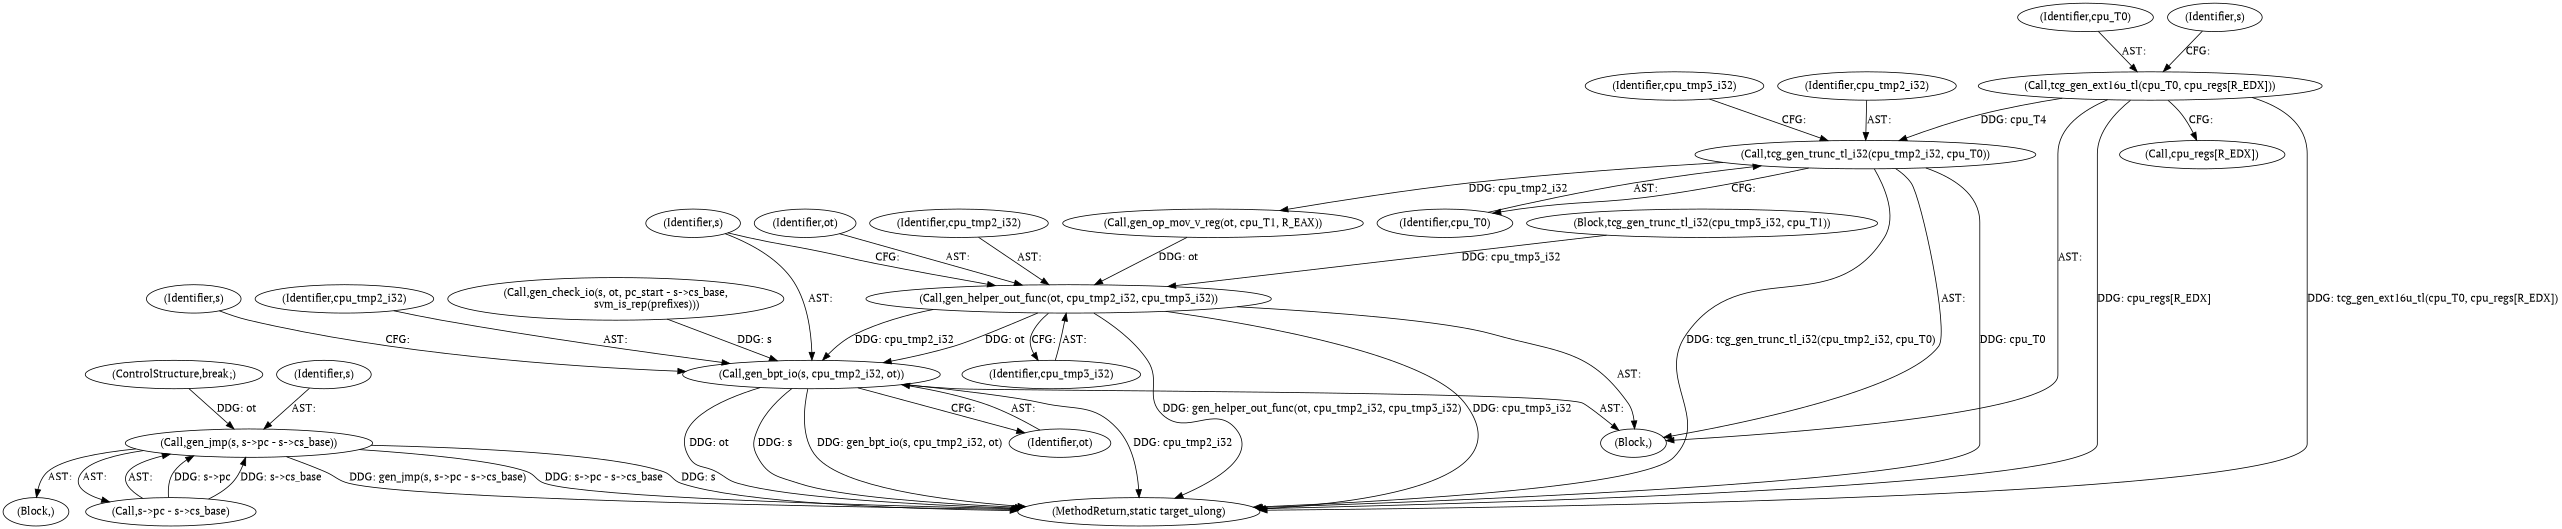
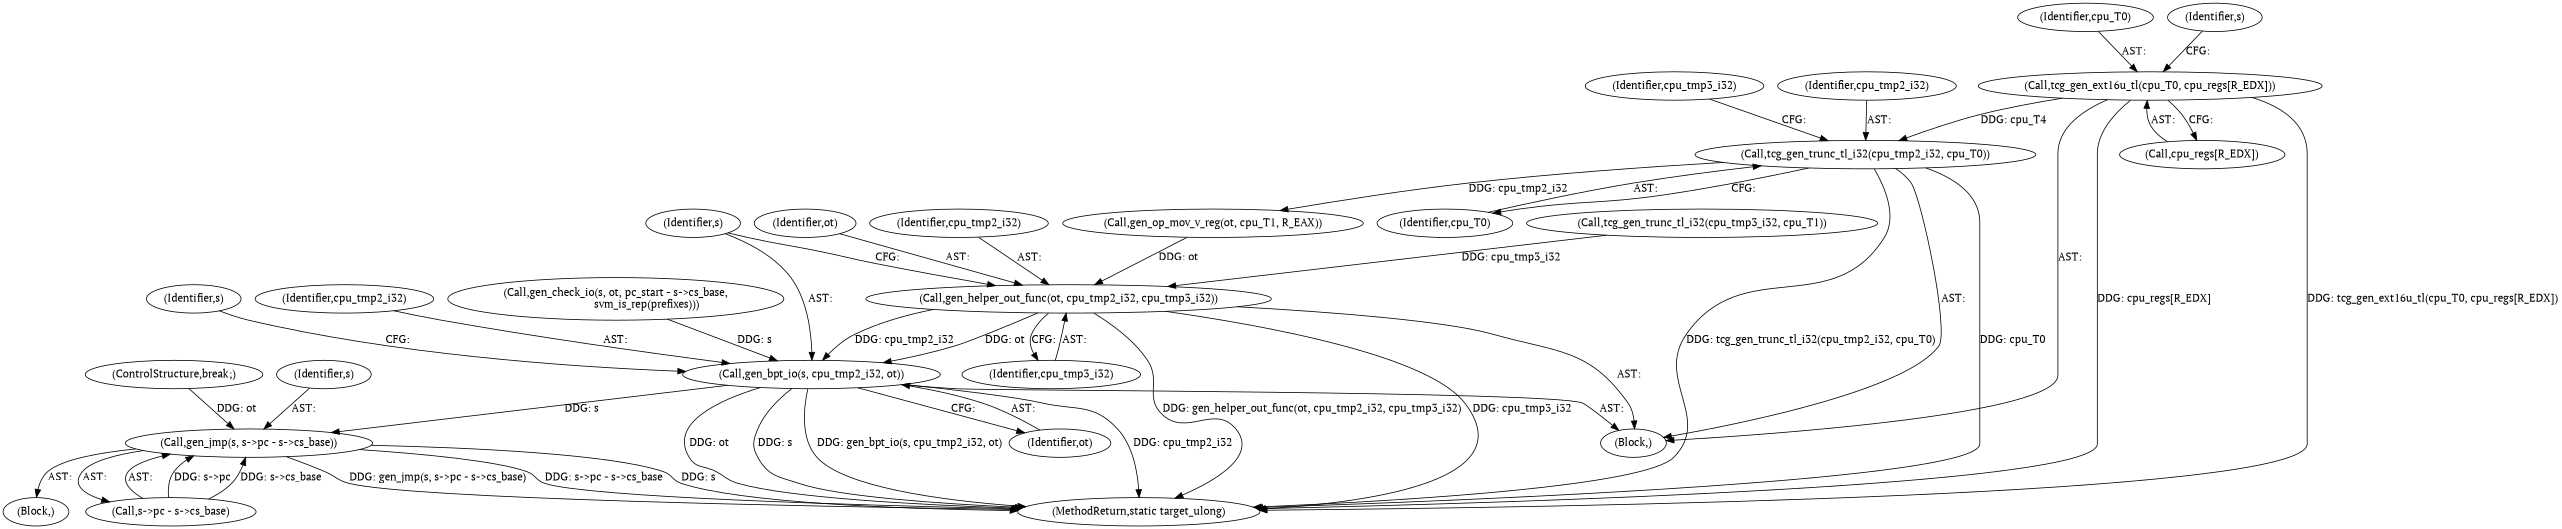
edge "(Call,cpu_regs[R_EDX])" -> "(Call,tcg_gen_ext16u_tl(cpu_T0, cpu_regs[R_EDX]))": added, label "AST:"
node "(Block,tcg_gen_trunc_tl_i32(cpu_tmp3_i32, cpu_T1))": label "(Block,tcg_gen_trunc_tl_i32(cpu_tmp3_i32, cpu_T1))" -> "(Call,tcg_gen_trunc_tl_i32(cpu_tmp3_i32, cpu_T1))"
edge "(Call,gen_bpt_io(s, cpu_tmp2_i32, ot))" -> "(Call,gen_jmp(s, s->pc - s->cs_base))": added, label "DDG: s"
